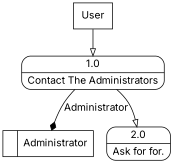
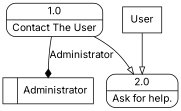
edge "User" -> "1.0": now "User" -> "2.0"
node "1.0": text "Contact The Administrators" -> "Contact The User"
node "2.0": text "Ask for for." -> "Ask for help."
